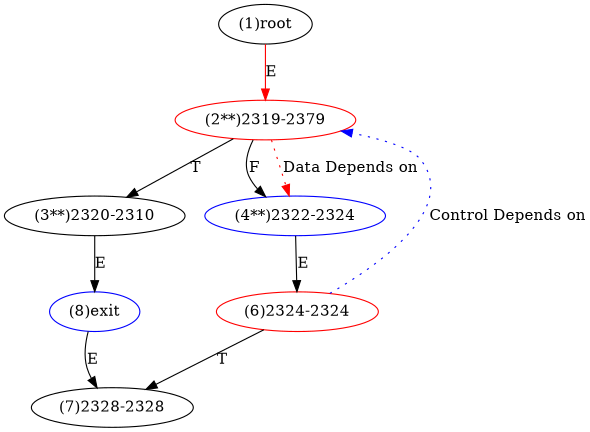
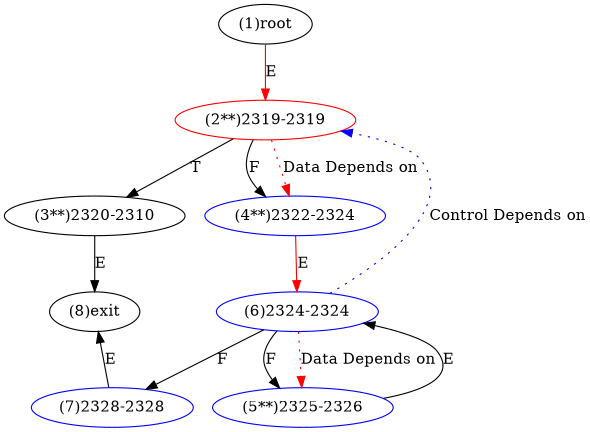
node "(2**)2319-2379": label "(2**)2319-2379" -> "(2**)2319-2319"
edge "(4**)2322-2324" -> "(6)2324-2324": color black -> red
node "(8)exit": color blue -> black
node "(6)2324-2324": color red -> blue
edge "(8)exit" -> "(7)2328-2328": reversed
edge "(6)2324-2324" -> "(7)2328-2328": label "T" -> "F"
node "(7)2328-2328": color black -> blue
node "(5**)2325-2326": added
